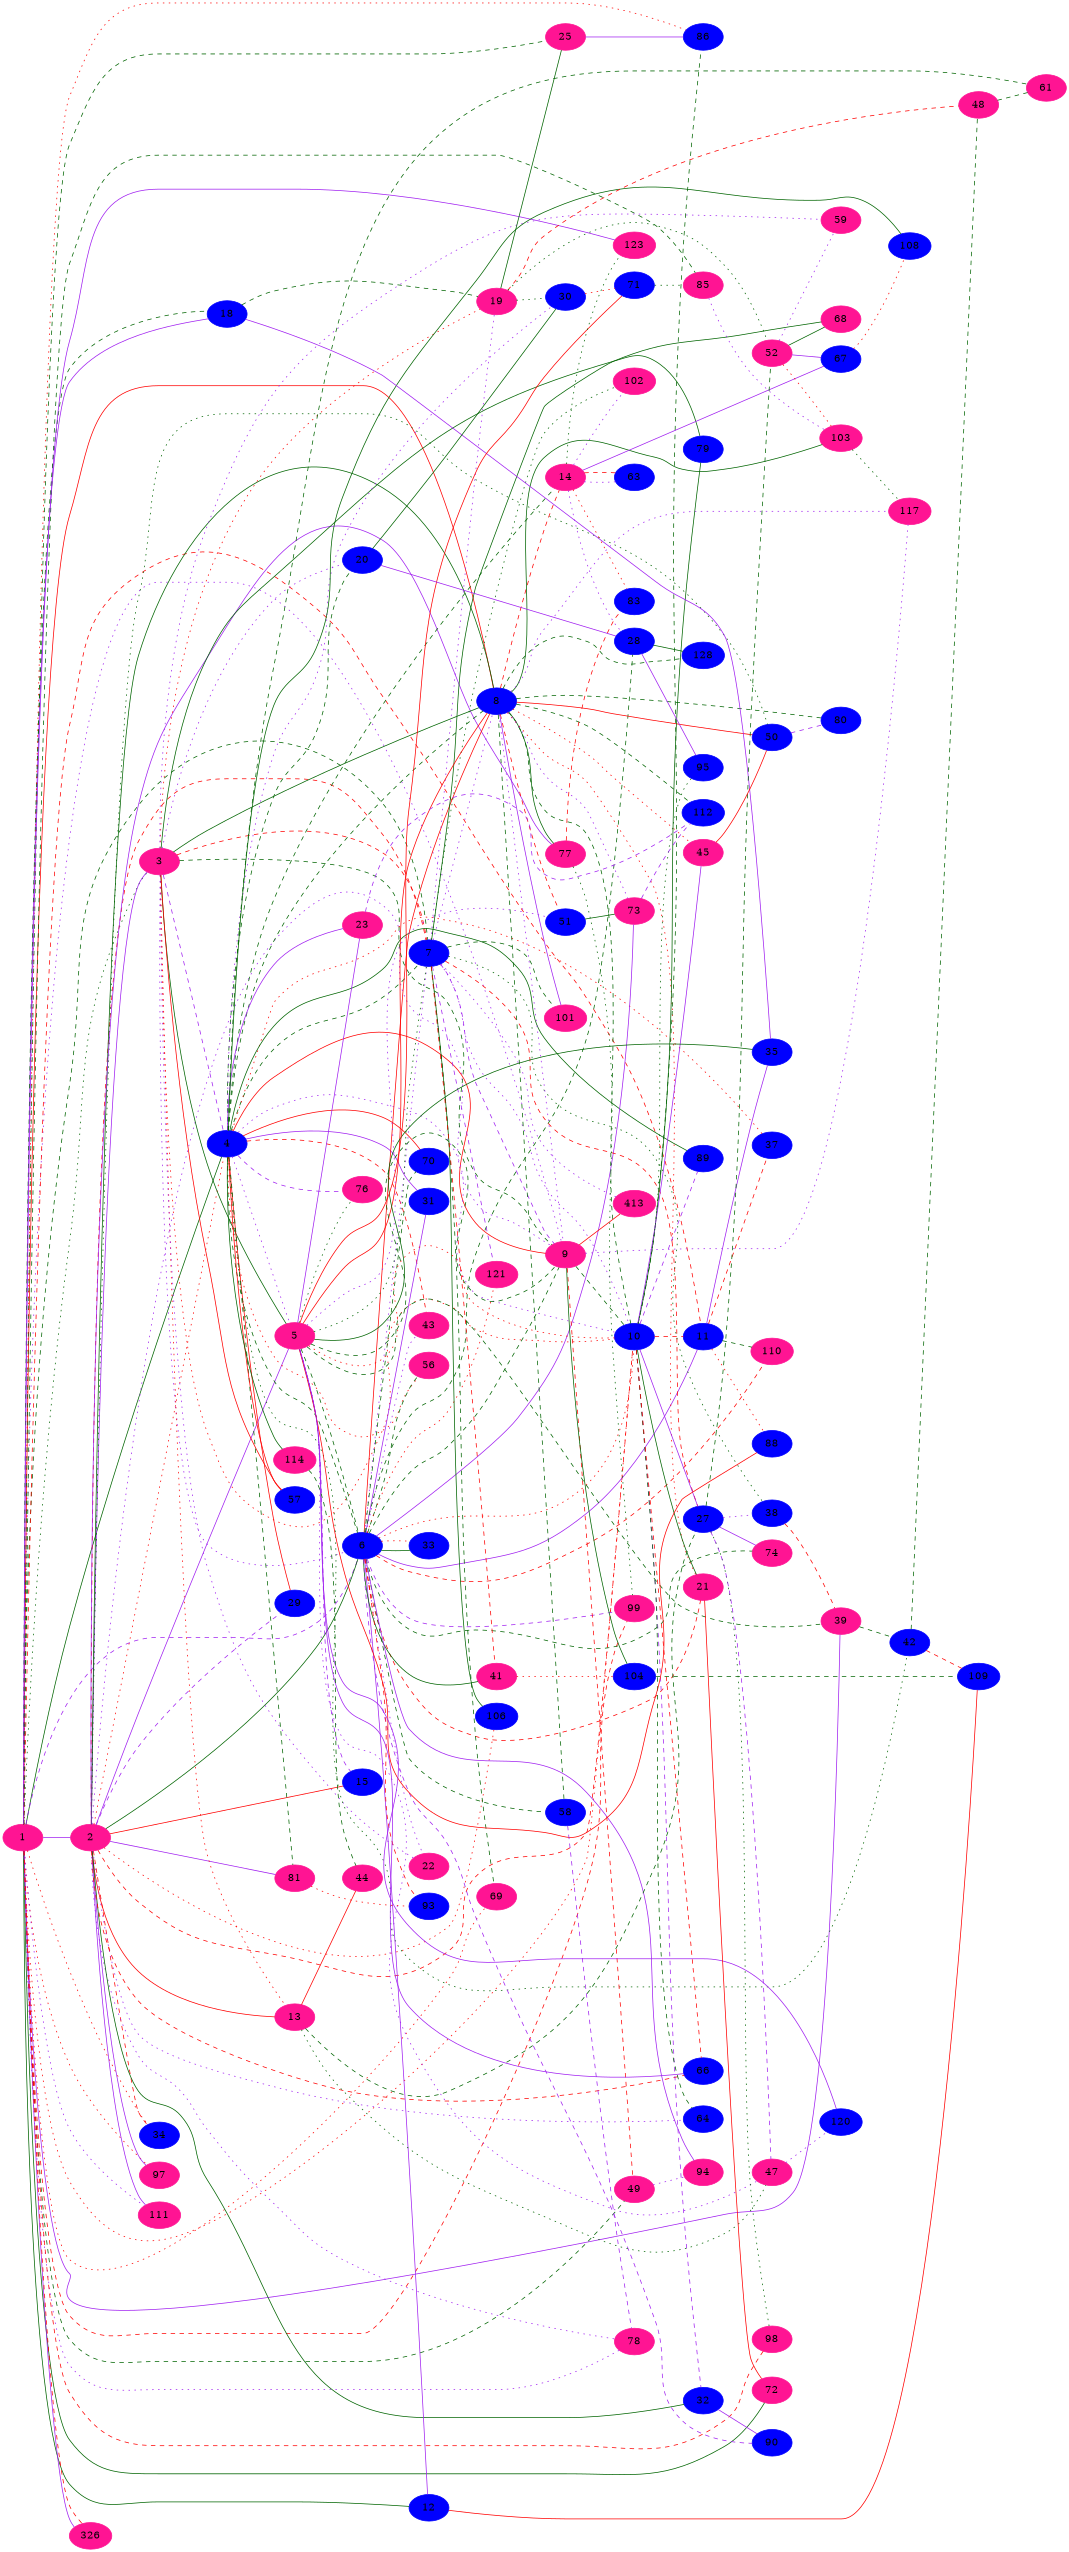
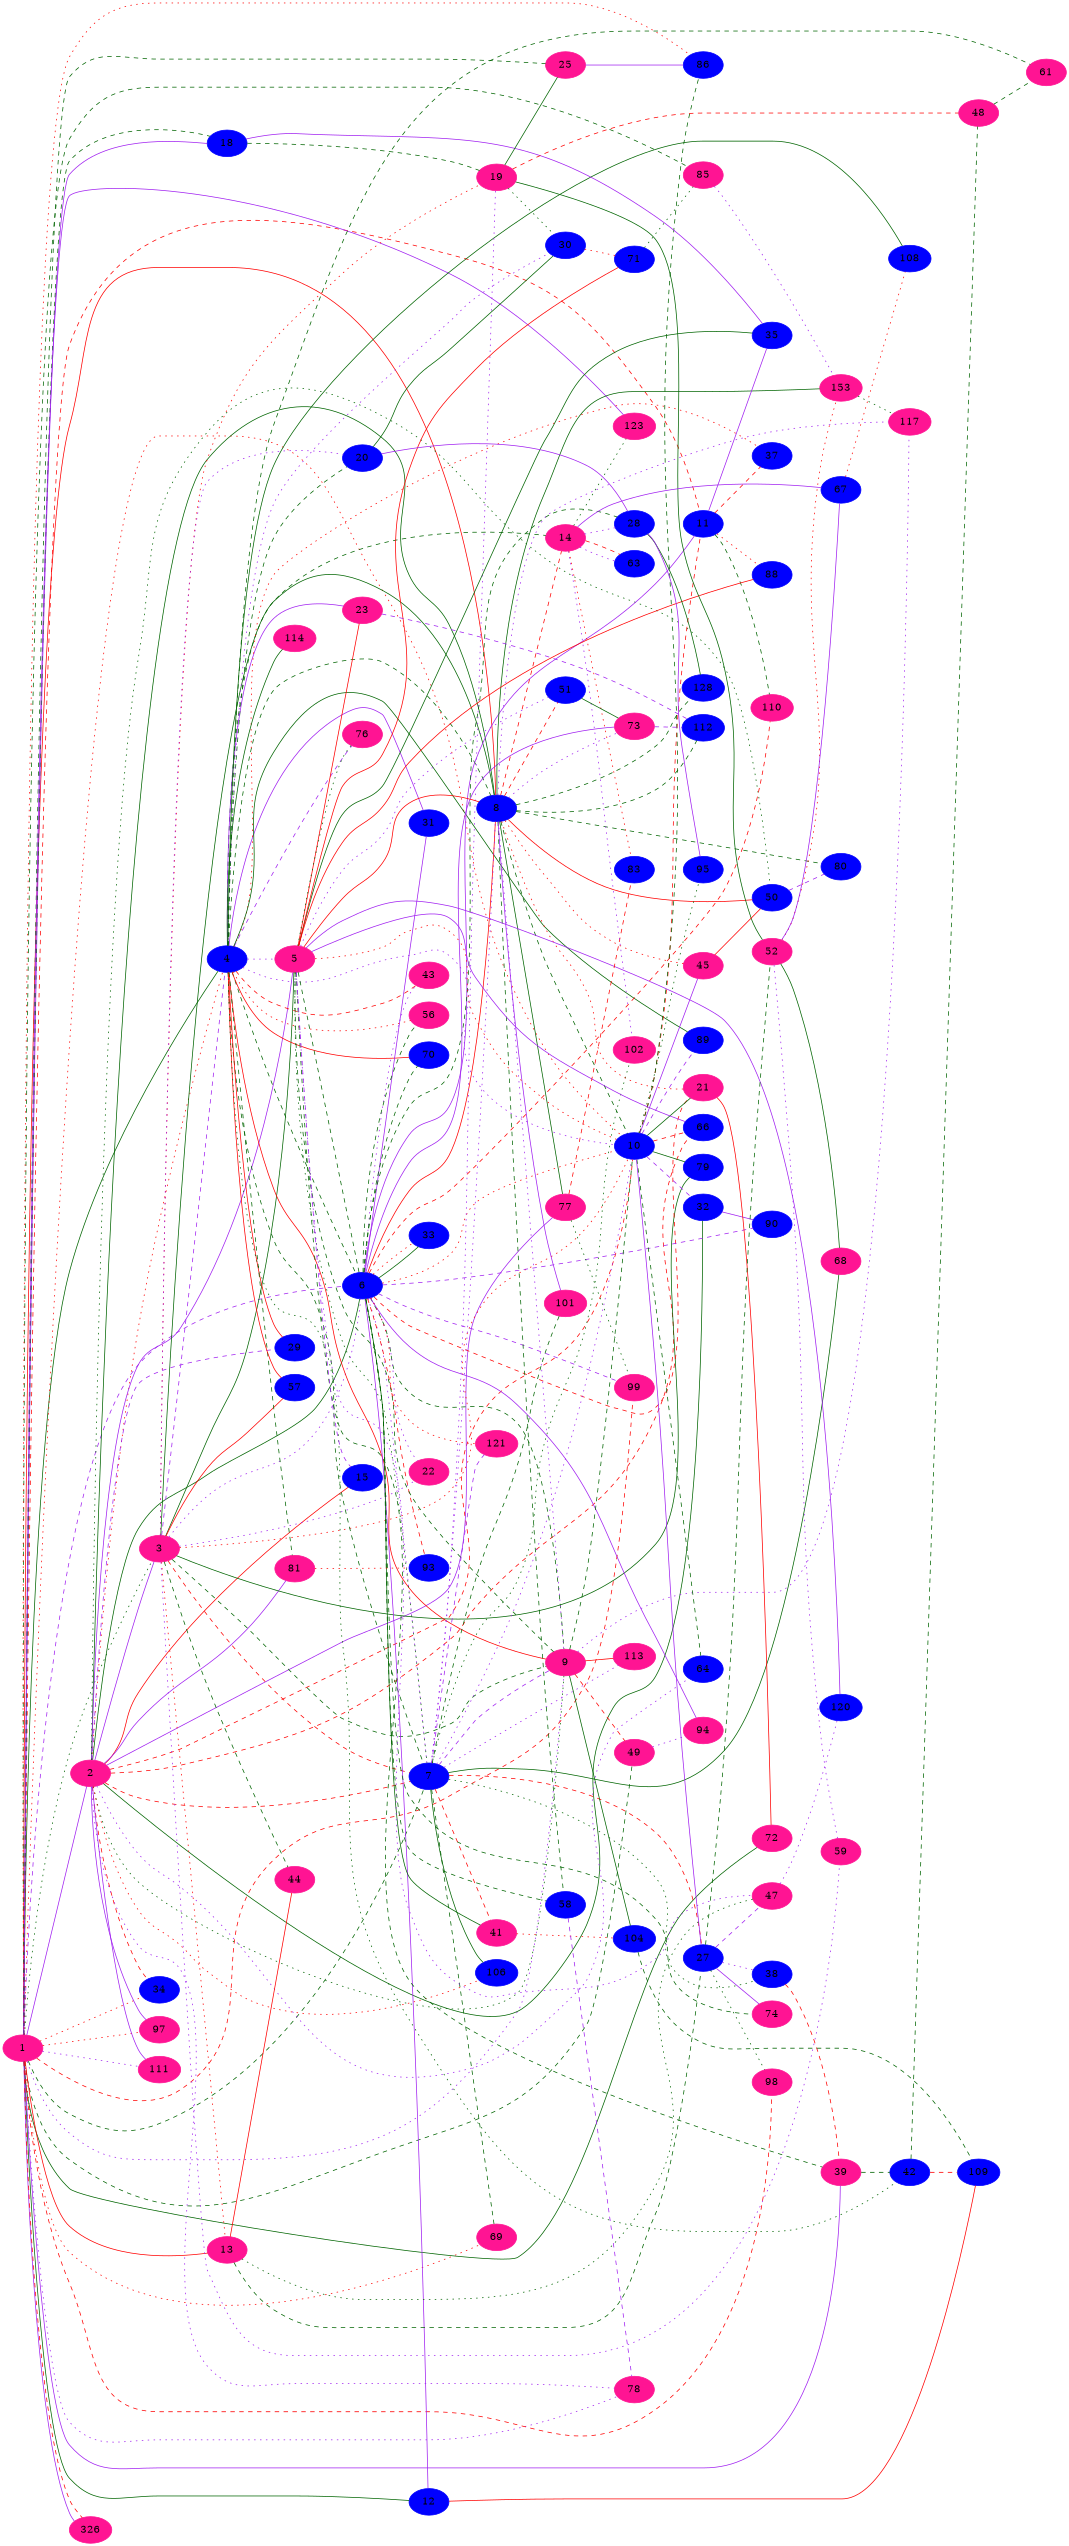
edge "19" -- "52": style dotted -> solid
node "103": label "103" -> "153"
edge "9" -- "2": color purple -> darkgreen
edge "23" -- "5": color purple -> red
node "413": label "413" -> "113"
edge "114" -- "44": now "3" -- "44"
edge "2" -- "13": now "1" -- "13"
